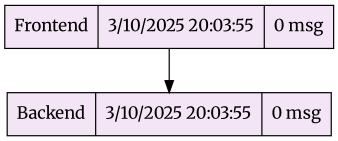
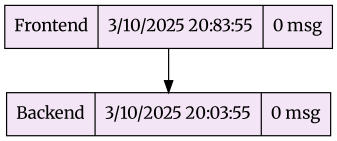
node "Frontend": text "3/10/2025 20:03:55" -> "3/10/2025 20:83:55"
